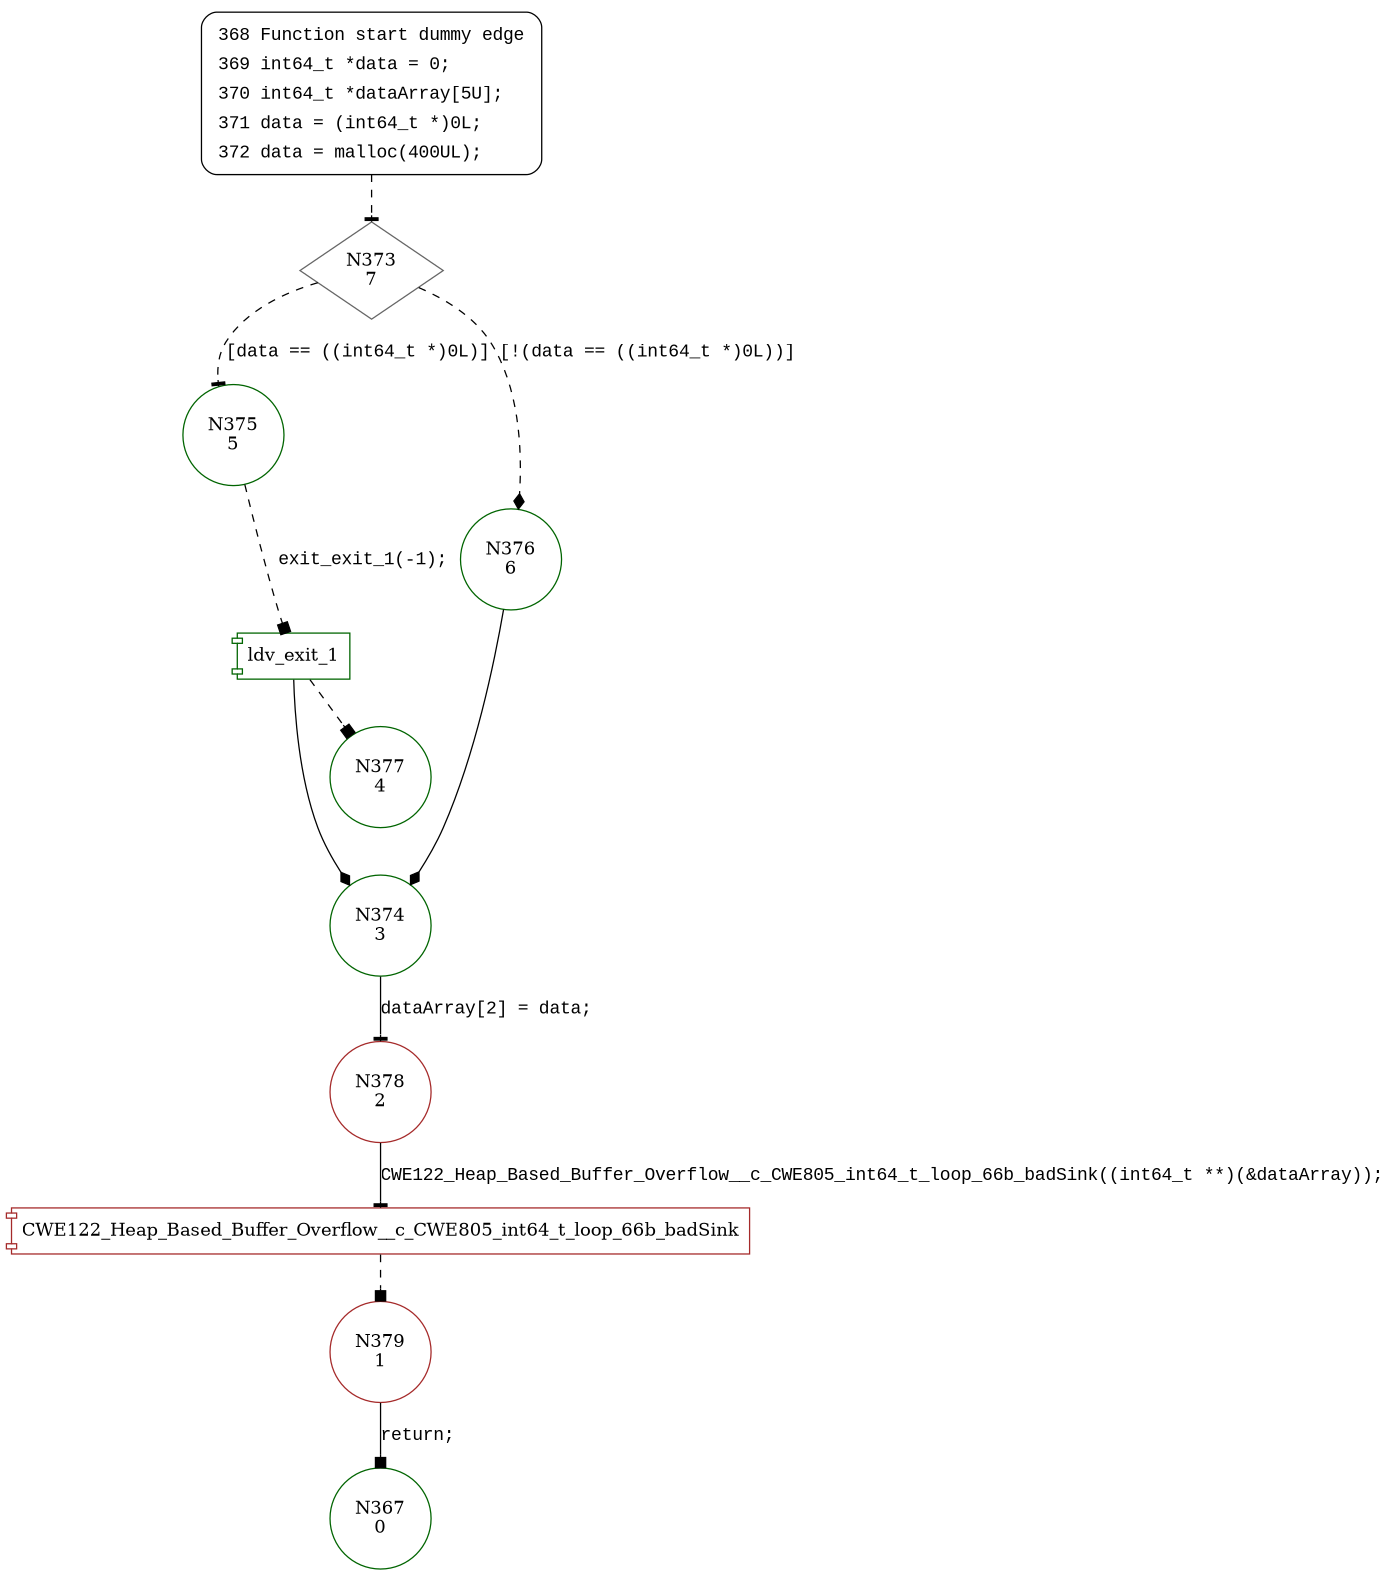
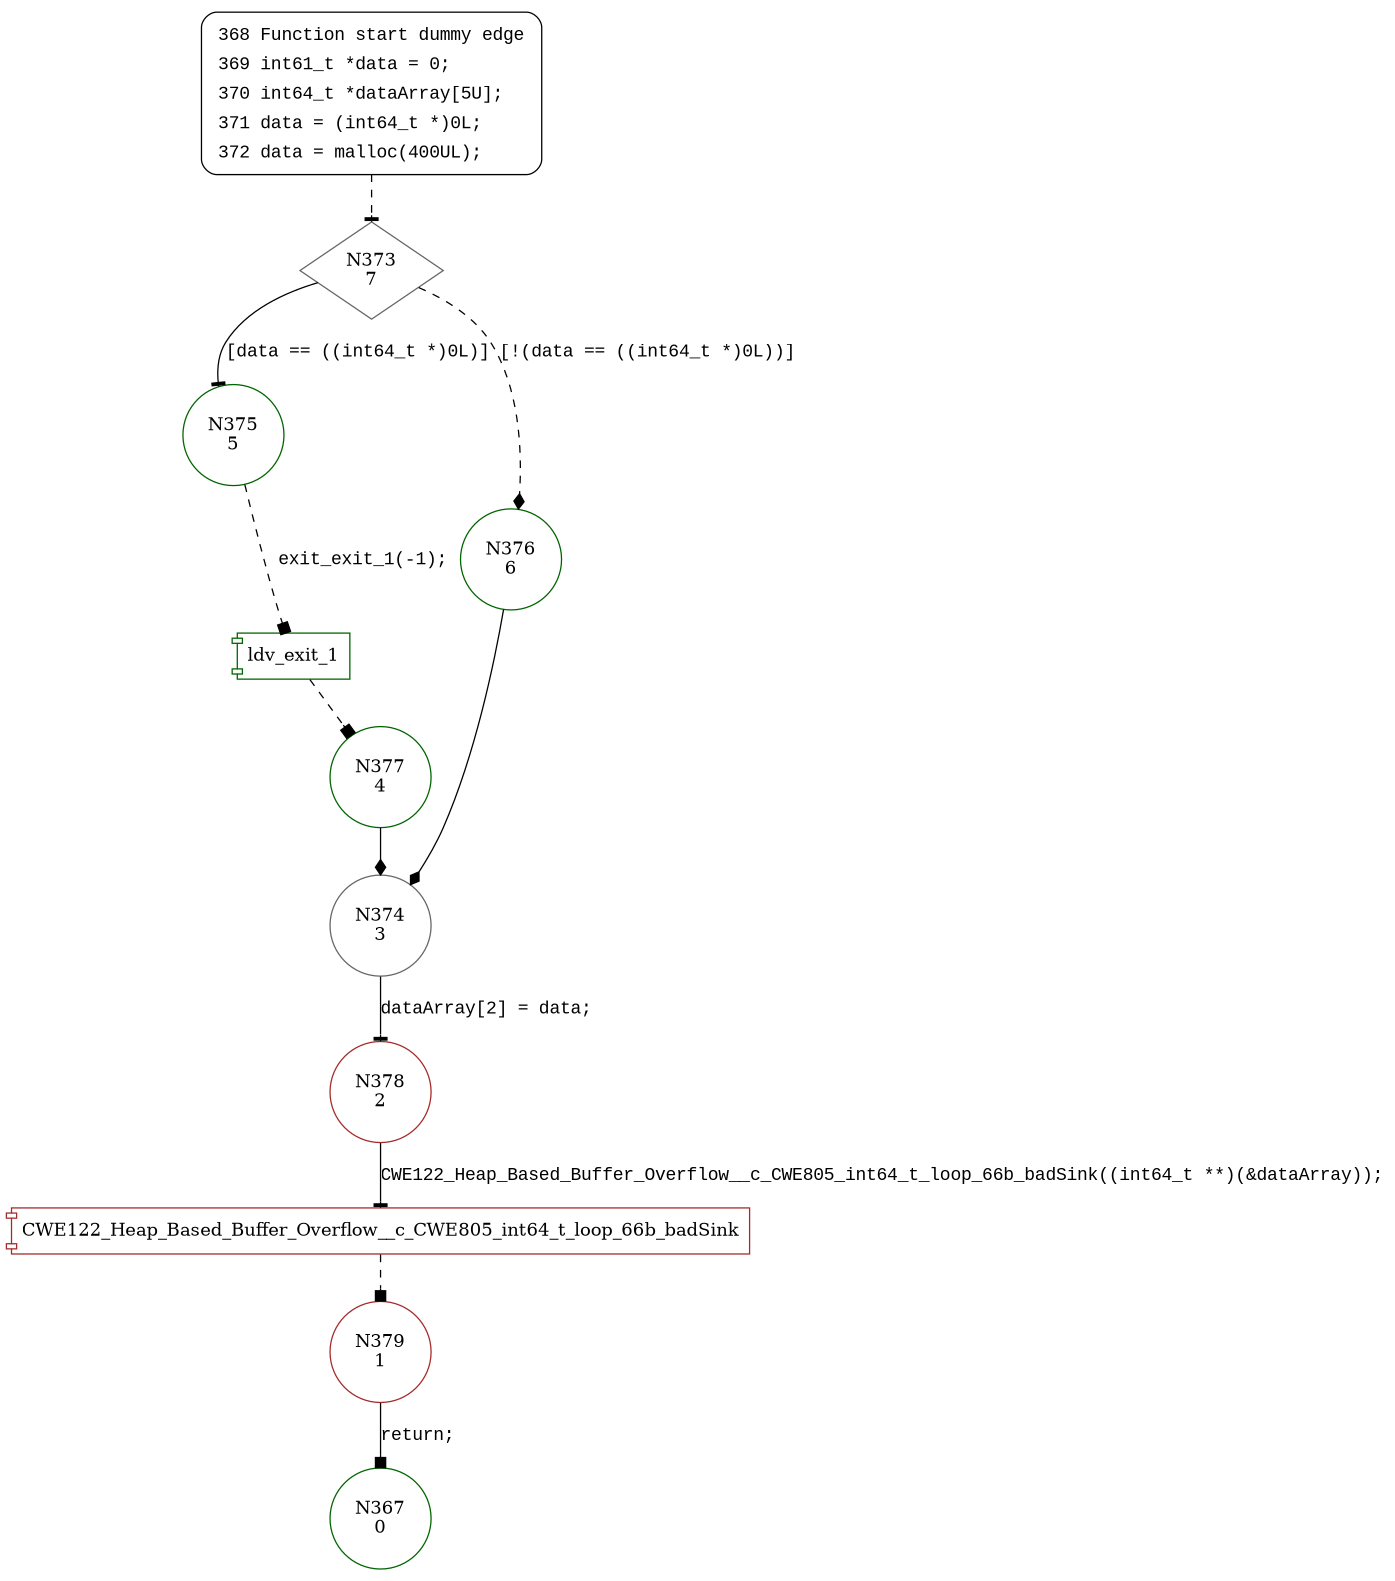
node "368": text "int64_t *data = 0;" -> "int61_t *data = 0;"
edge "N373 7" -> "N375 5": style dashed -> solid
edge "ldv_exit_1" -> "N374 3": now "N377 4" -> "N374 3"
node "N374 3": color darkgreen -> gray40
